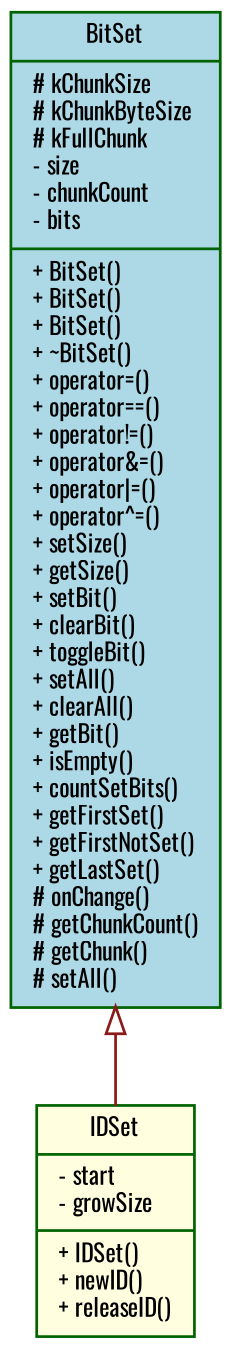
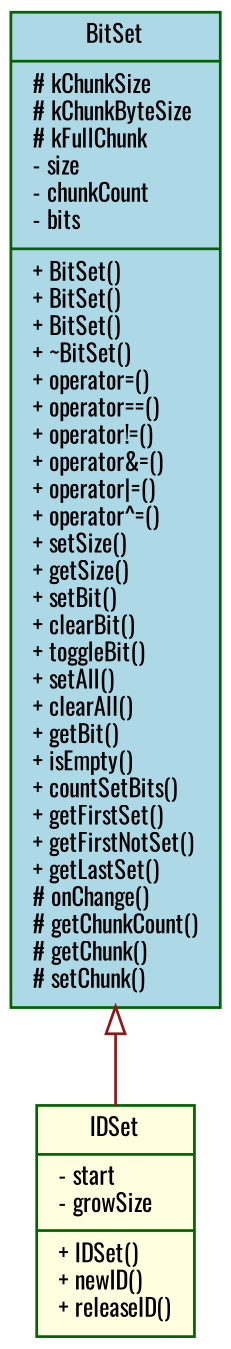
node "BitSet": text "# setAll()" -> "# setChunk()"
